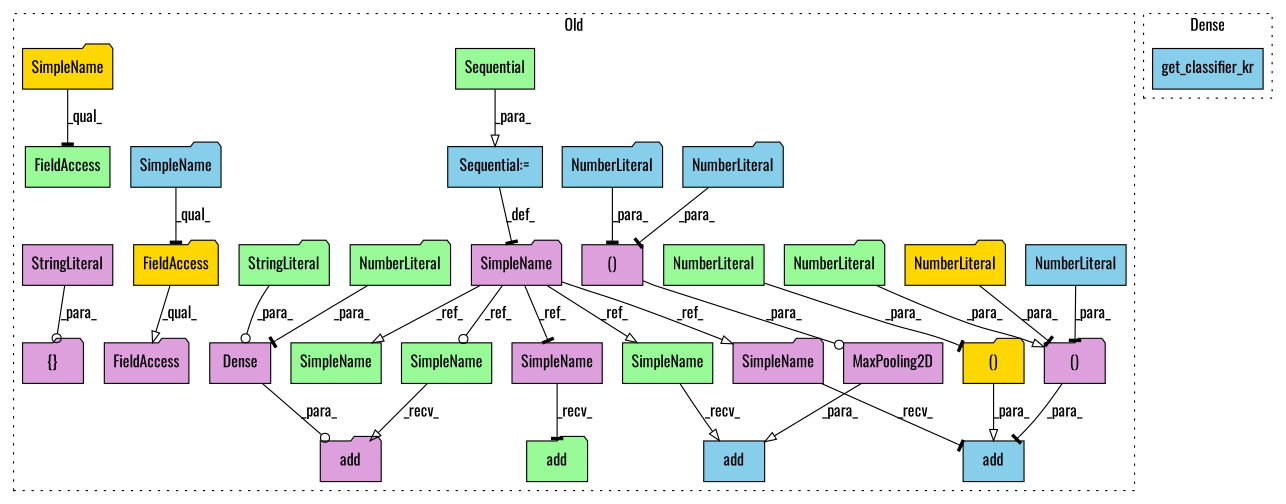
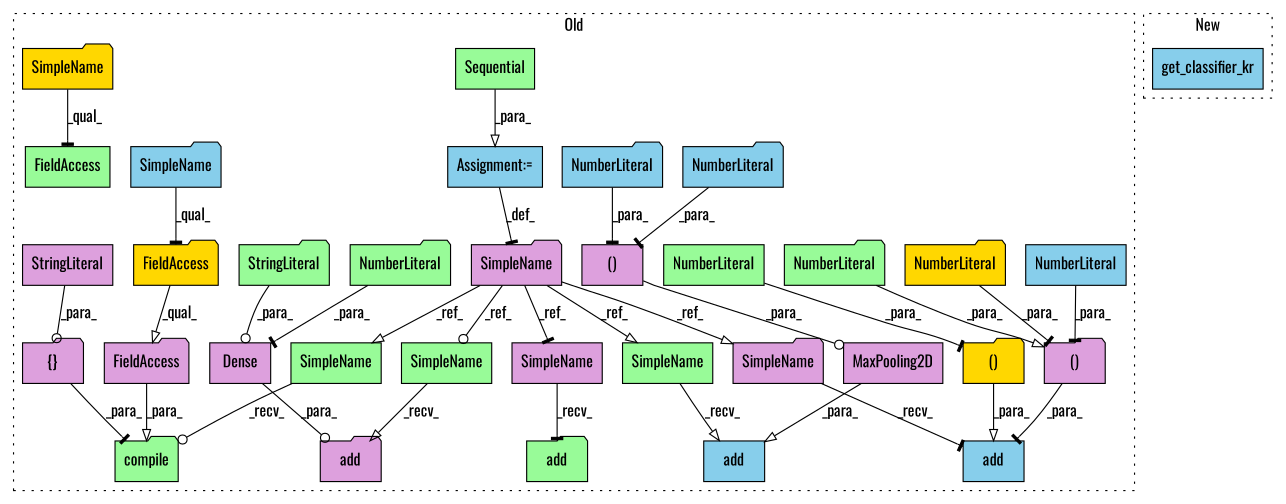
cluster "Dense": label "Dense" -> "New"
node "Sequential:=": label "Sequential:=" -> "Assignment:="
node "compile": added
